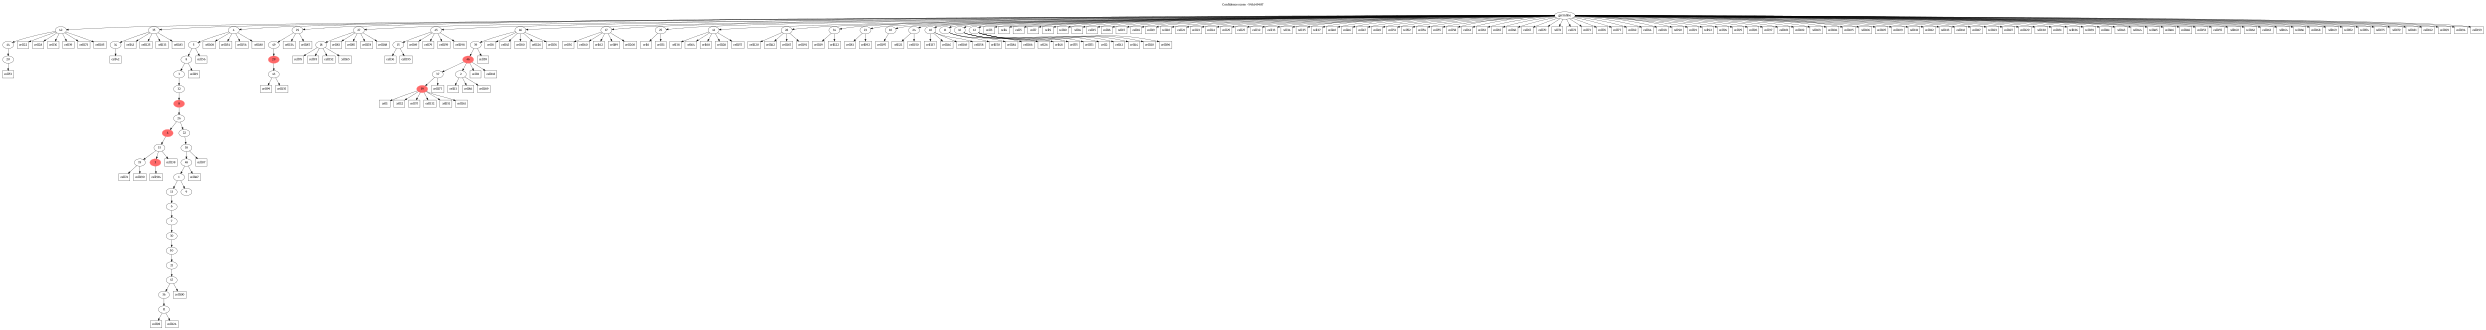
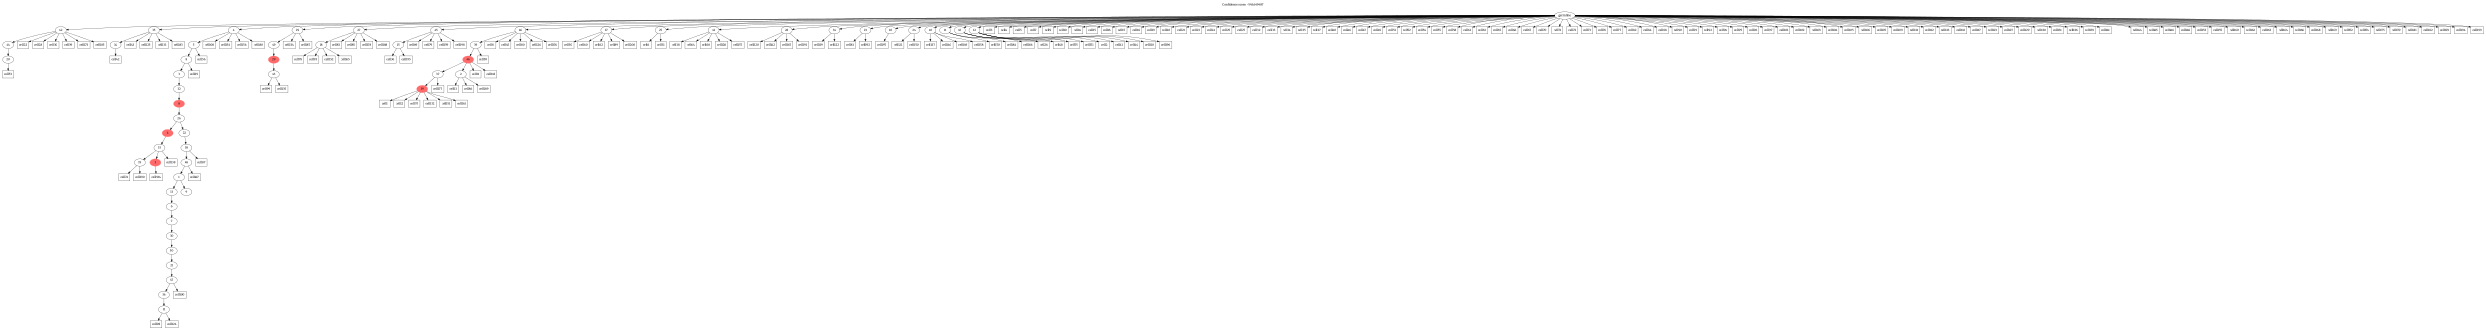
node "cell143": removed
